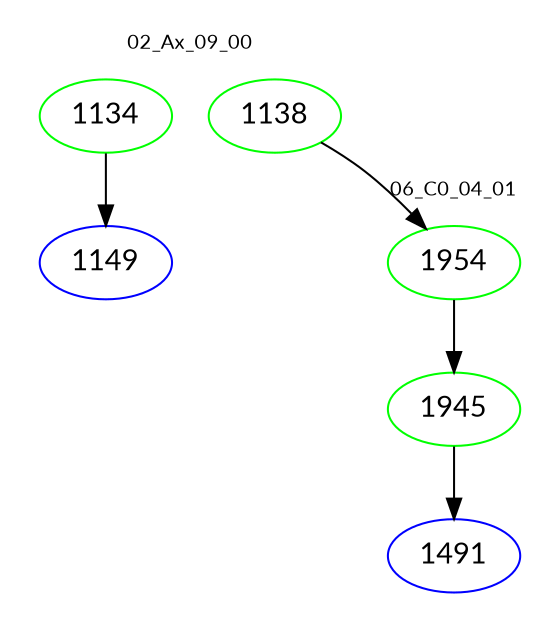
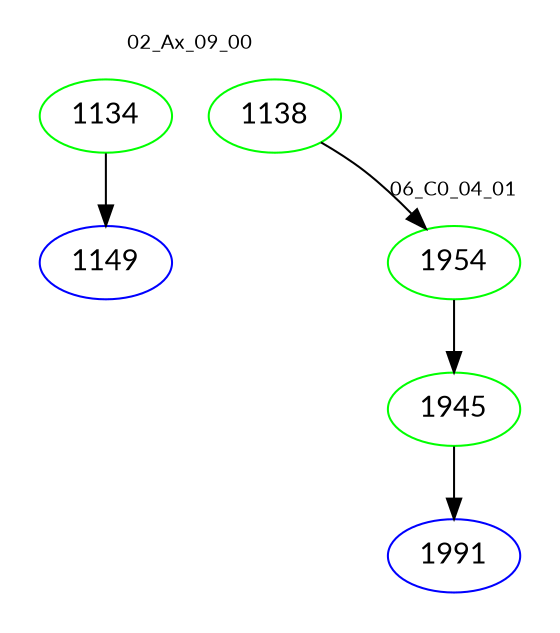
node "1491": label "1491" -> "1991"
